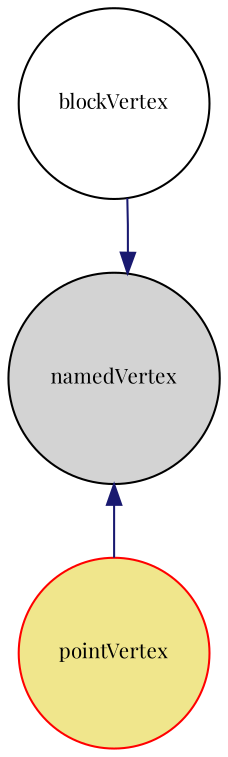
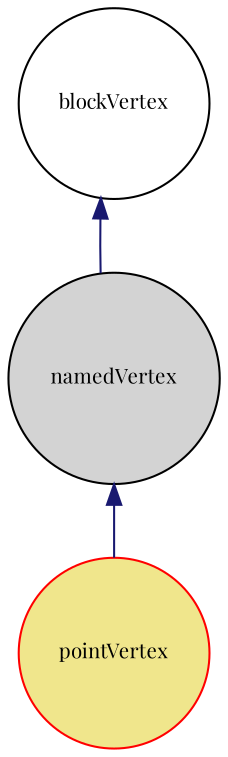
edge "blockVertex" -> "namedVertex": reversed
